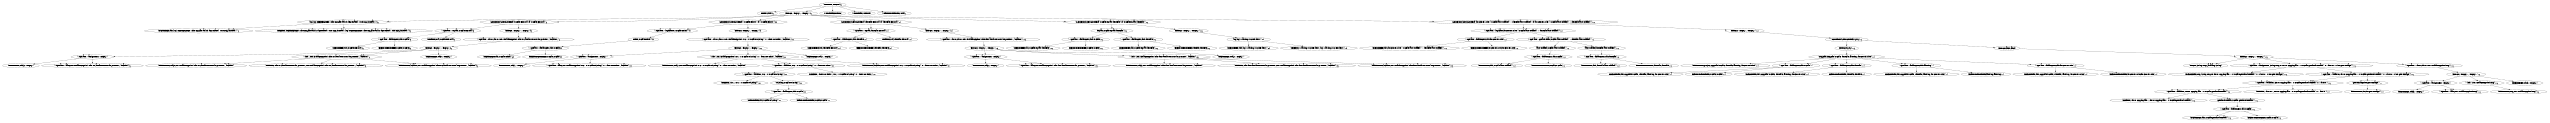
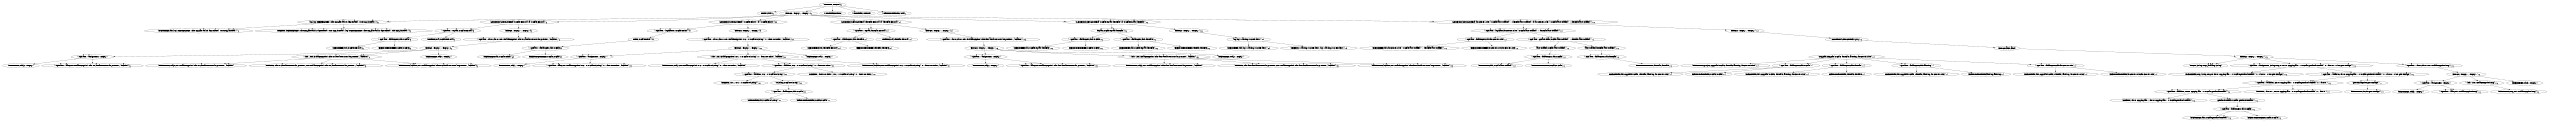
node "(BLOCK,try,try)": removed
node "(IDENTIFIER,this,destFile.lastModified())": removed
